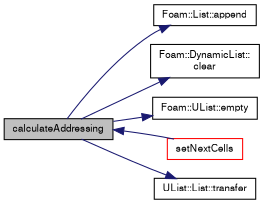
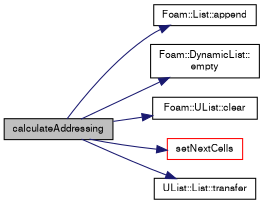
node "Foam::DynamicList:: clear": label "Foam::DynamicList:: clear" -> "Foam::DynamicList:: empty"
node "Foam::UList::empty": label "Foam::UList::empty" -> "Foam::UList::clear"
edge "setNextCells" -> "calculateAddressing": reversed
